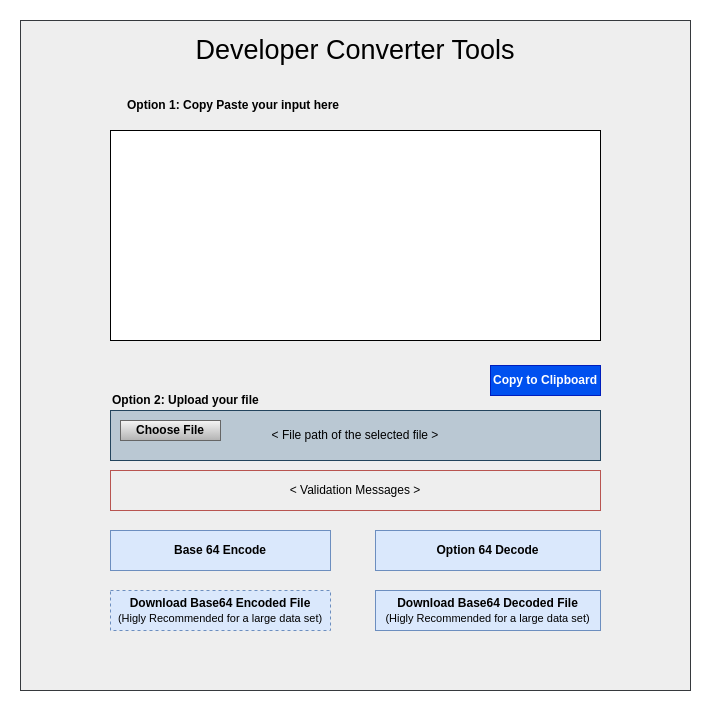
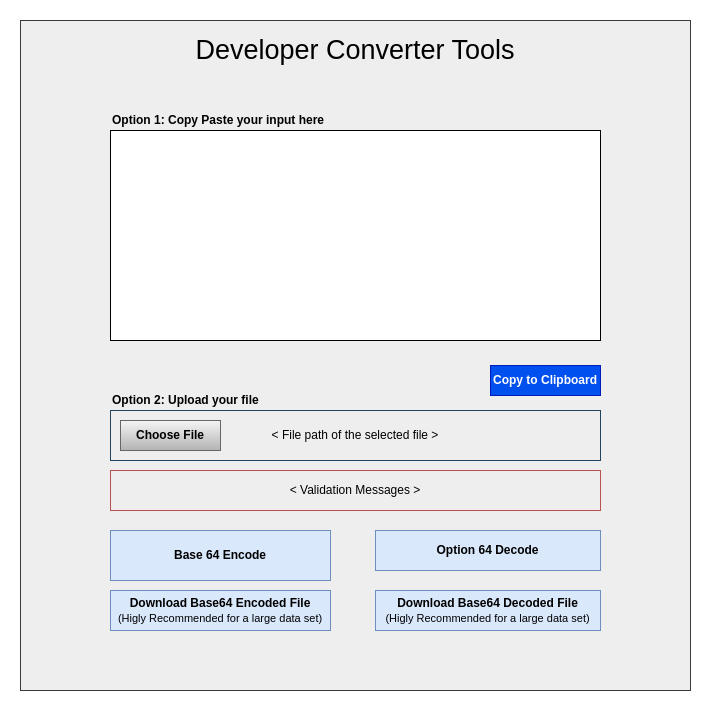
node "Option 1: Copy Paste your input here": moved (251, 106) -> (236, 121)
node "Choose File": size 100x20 -> 100x30
node "< File path of the selected file >": fillcolor #bac8d3 -> #eeeeee
node "Base 64 Encode": size 220x40 -> 220x50
node "Download Base64 Encoded File (Higly Recommended for a large data set)": style dashed -> solid
